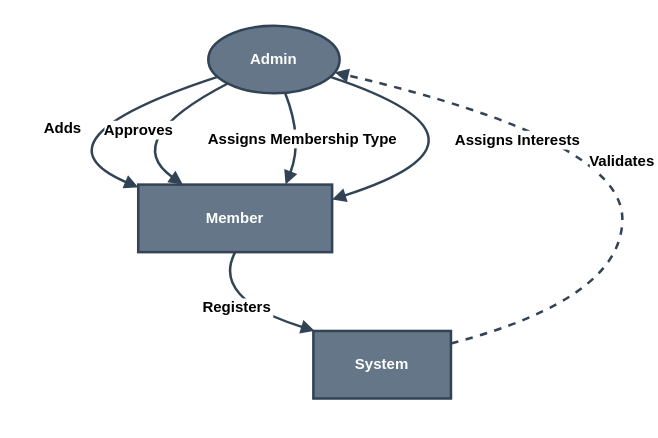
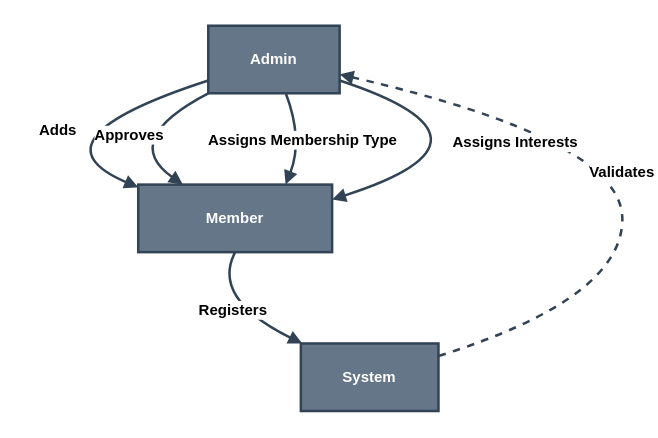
node "Admin": shape ellipse -> rectangle
node "System": moved (382, 364) -> (369, 377)
